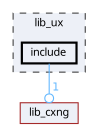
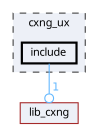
cluster "lib_ux": label "lib_ux" -> "cxng_ux"
